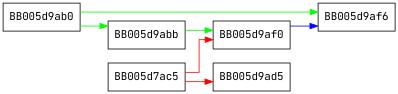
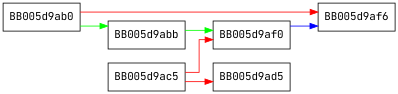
edge "BB005d9ab0" -> "BB005d9af6": color green -> red
node "BB005d7ac5": label "BB005d7ac5" -> "BB005d9ac5"
